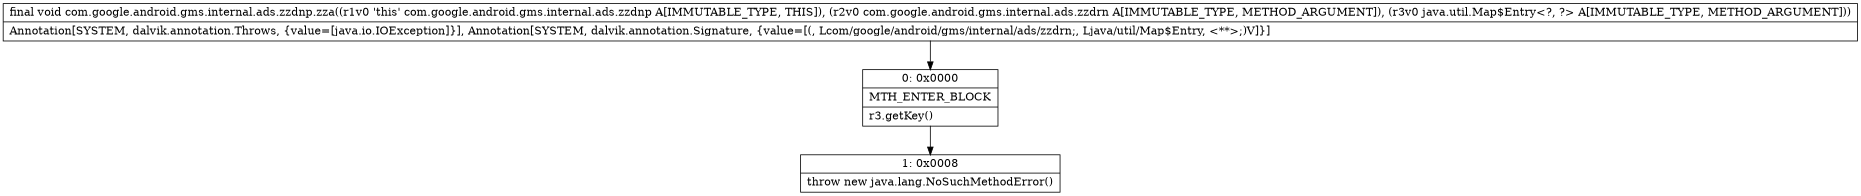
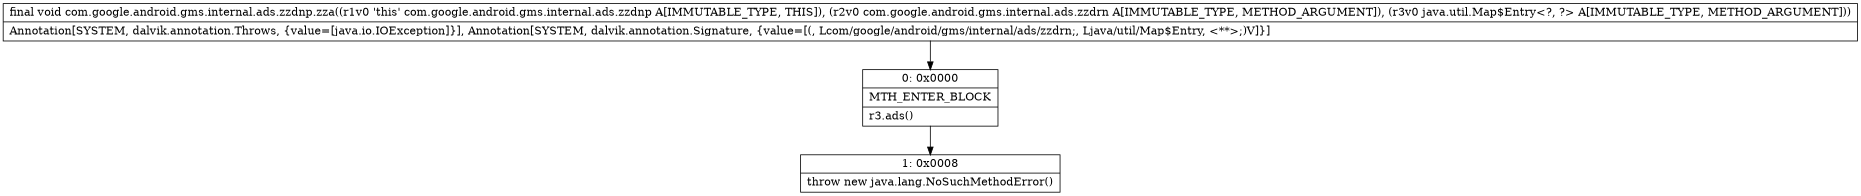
node "0: 0x0000": text "r3.getKey()" -> "r3.ads()"
